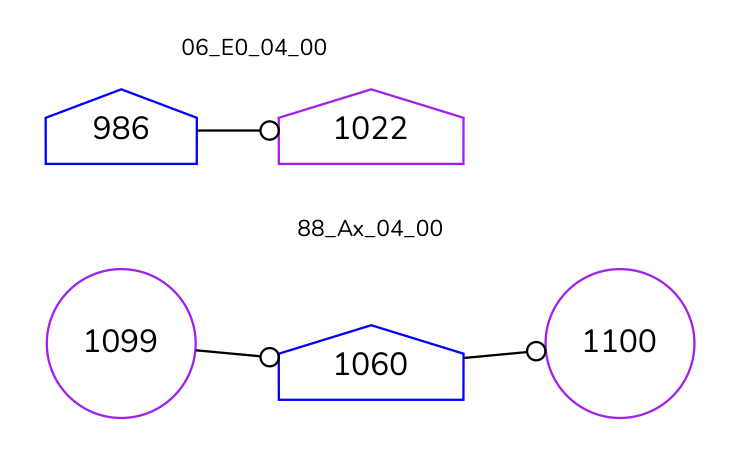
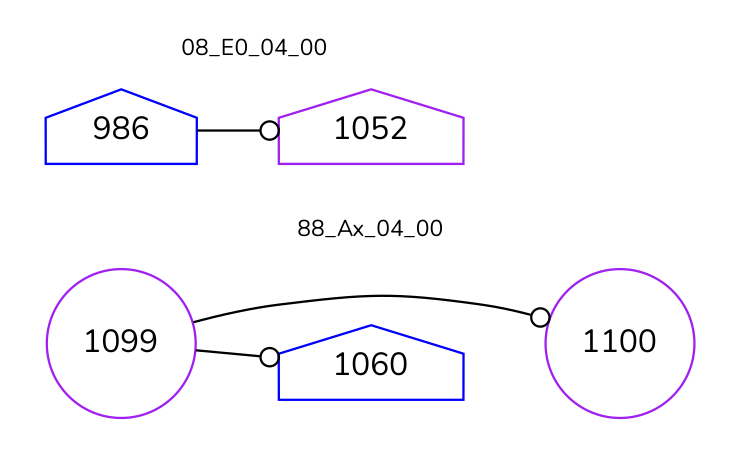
cluster "06_E0_04_00": label "06_E0_04_00" -> "08_E0_04_00"
node "1022": label "1022" -> "1052"
edge "1060" -> "1100": now "1099" -> "1100"
